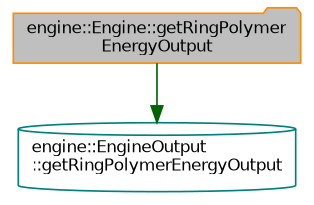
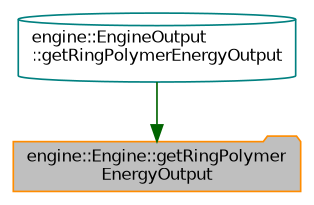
edge "engine::Engine::getRingPolymer EnergyOutput" -> "engine::EngineOutput ::getRingPolymerEnergyOutput": reversed
